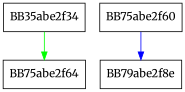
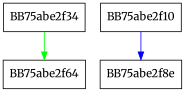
node "BB35abe2f34": label "BB35abe2f34" -> "BB75abe2f34"
node "BB75abe2f60": label "BB75abe2f60" -> "BB75abe2f10"
node "BB79abe2f8e": label "BB79abe2f8e" -> "BB75abe2f8e"
